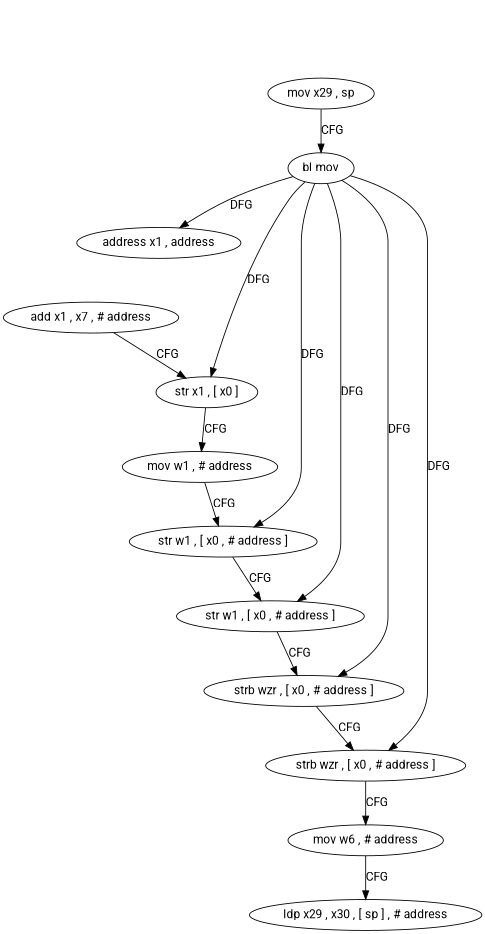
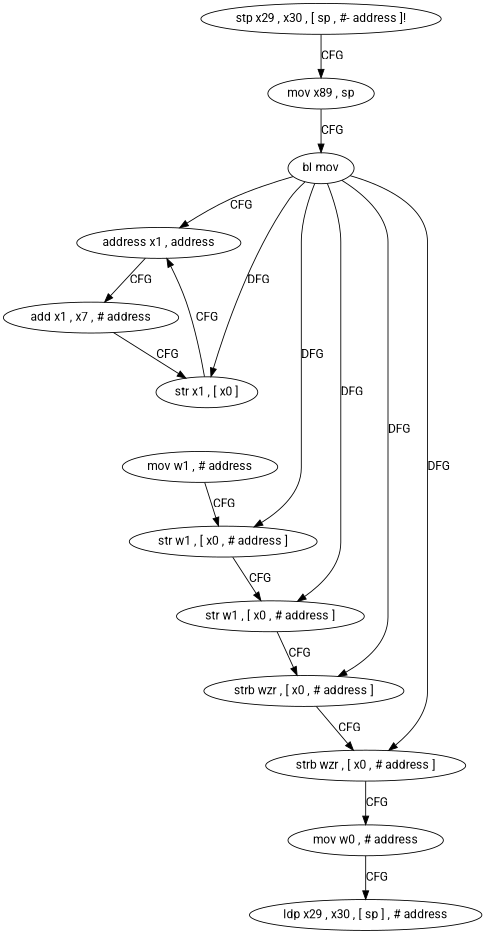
node "stp x29 , x30 , [ sp , #- address ]!": added
node "mov x29 , sp": label "mov x29 , sp" -> "mov x89 , sp"
edge "bl mov" -> "address x1 , address": label "DFG" -> "CFG"
edge "address x1 , address" -> "add x1 , x7 , # address": added, label "CFG"
edge "str x1 , [ x0 ]" -> "mov w1 , # address": now "str x1 , [ x0 ]" -> "address x1 , address"
node "mov w6 , # address": label "mov w6 , # address" -> "mov w0 , # address"
